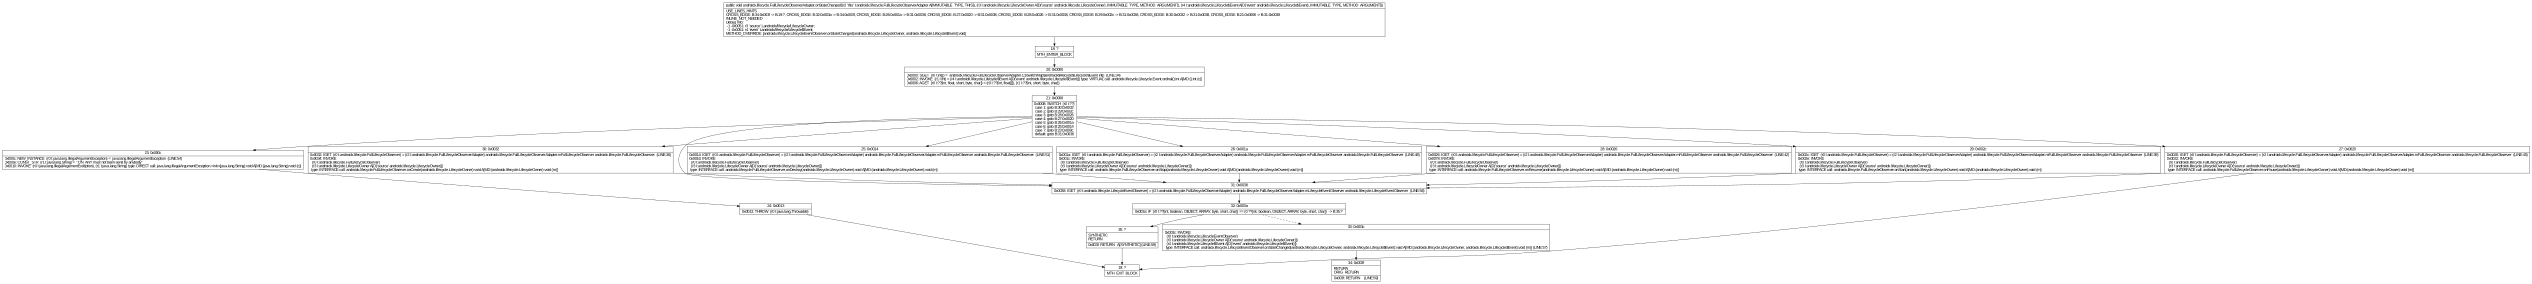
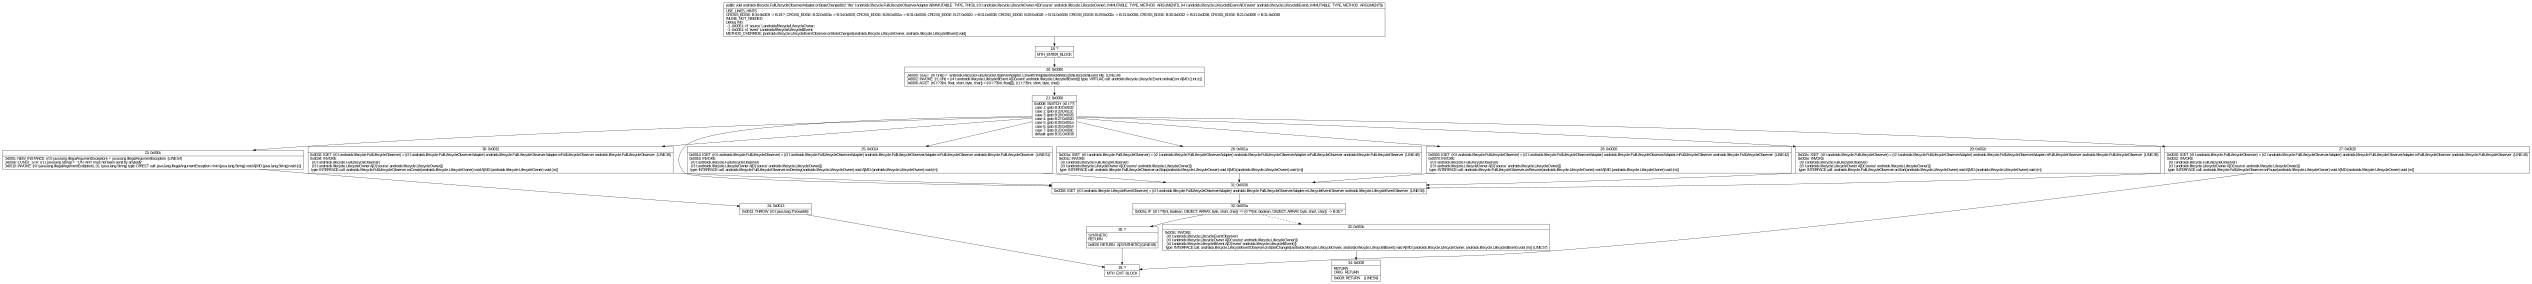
node "21: 0x0008": text "case 2: goto B:29:0x002c" -> "case 2: goto B:29:0x012c"
